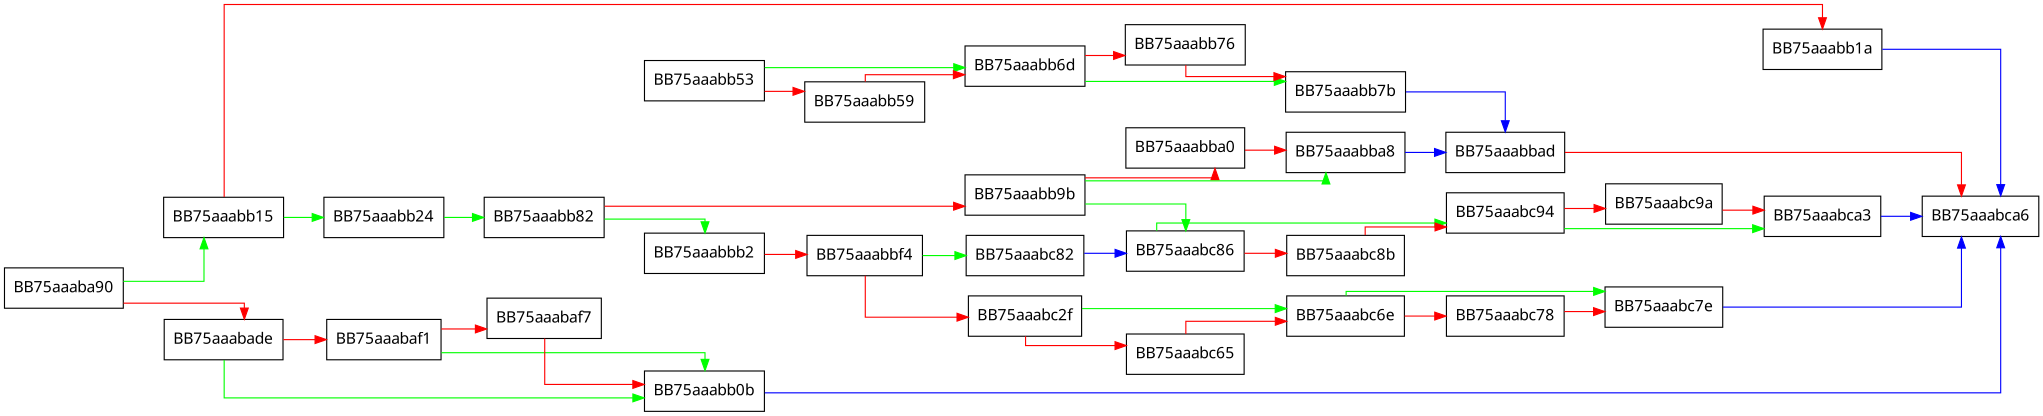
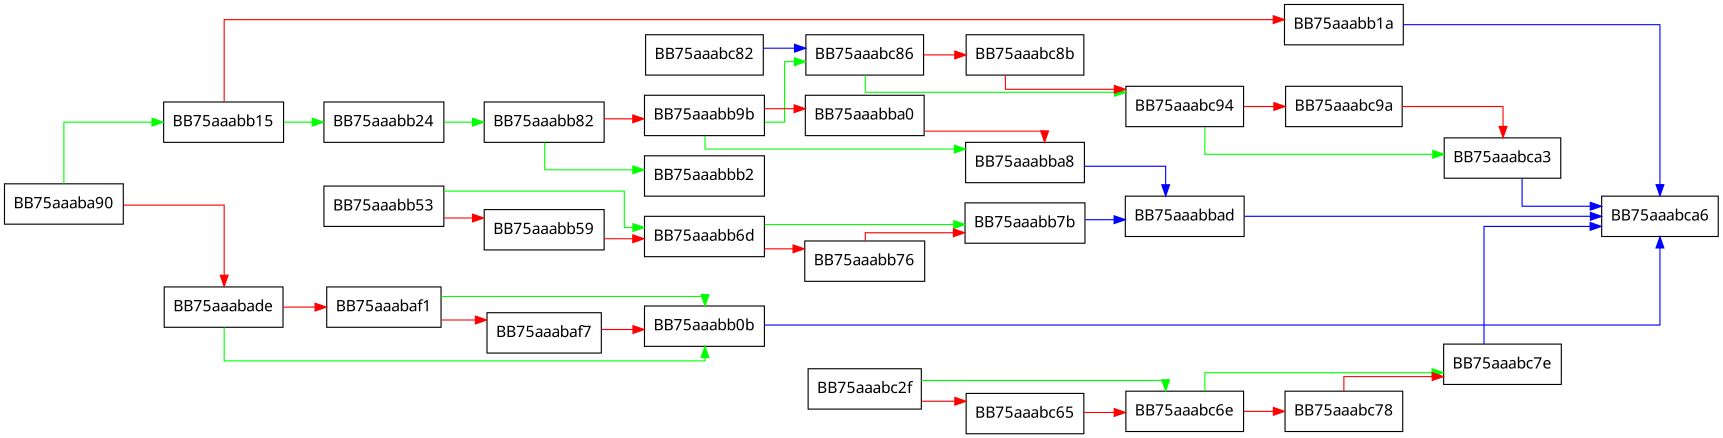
edge "BB75aaabbad" -> "BB75aaabca6": color red -> blue
node "BB75aaabbf4": removed
